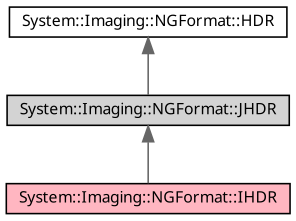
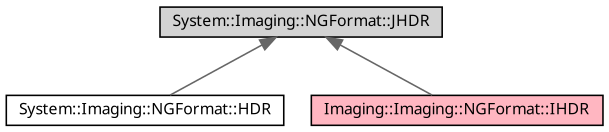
edge "System::Imaging::NGFormat::JHDR" -> "System::Imaging::NGFormat::HDR": reversed
node "System::Imaging::NGFormat::IHDR": label "System::Imaging::NGFormat::IHDR" -> "Imaging::Imaging::NGFormat::IHDR"
